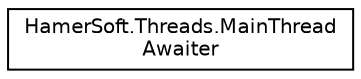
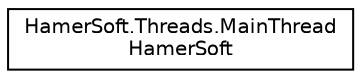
node "HamerSoft.Threads.MainThread Awaiter": label "HamerSoft.Threads.MainThread Awaiter" -> "HamerSoft.Threads.MainThread HamerSoft"
